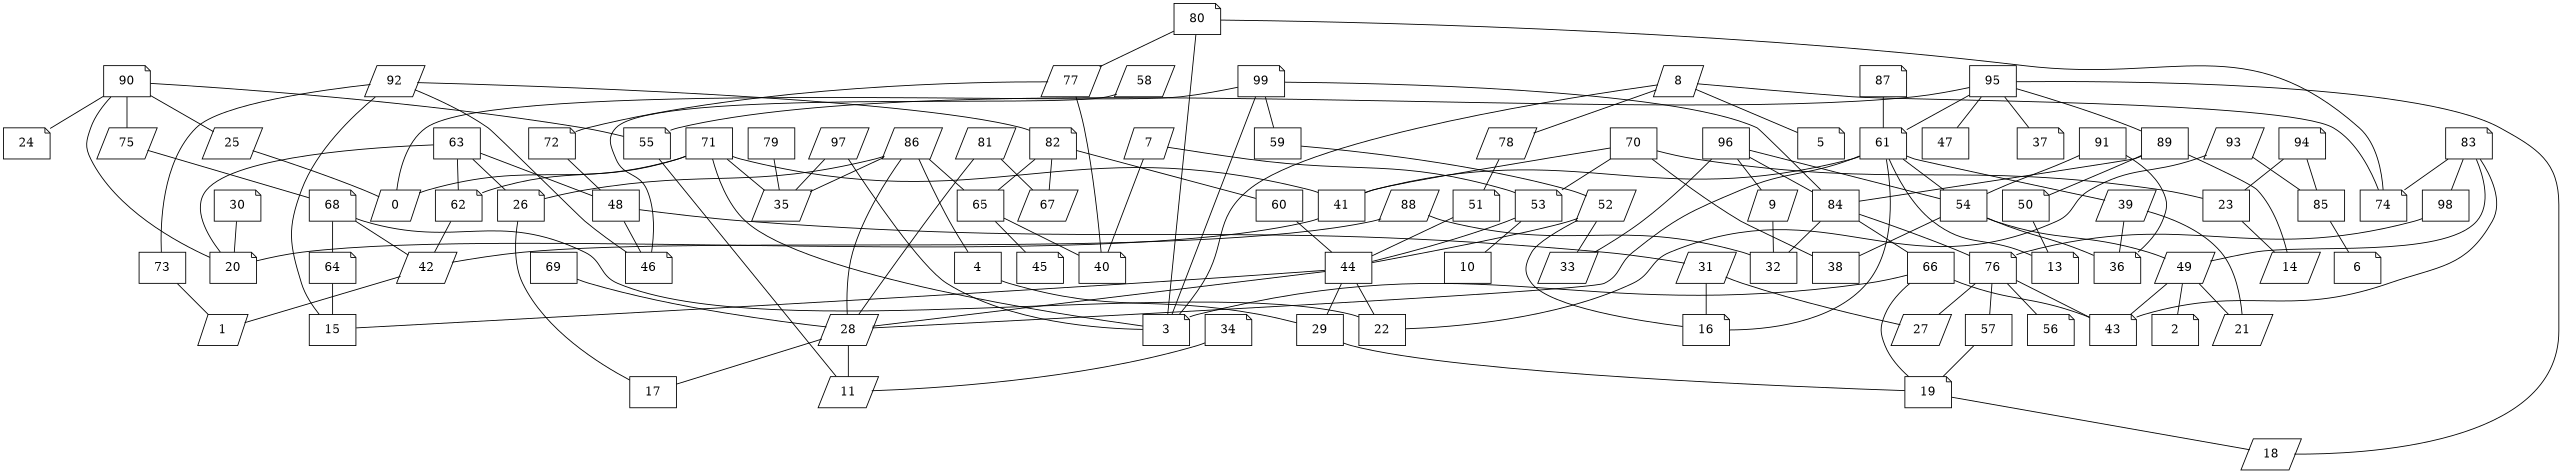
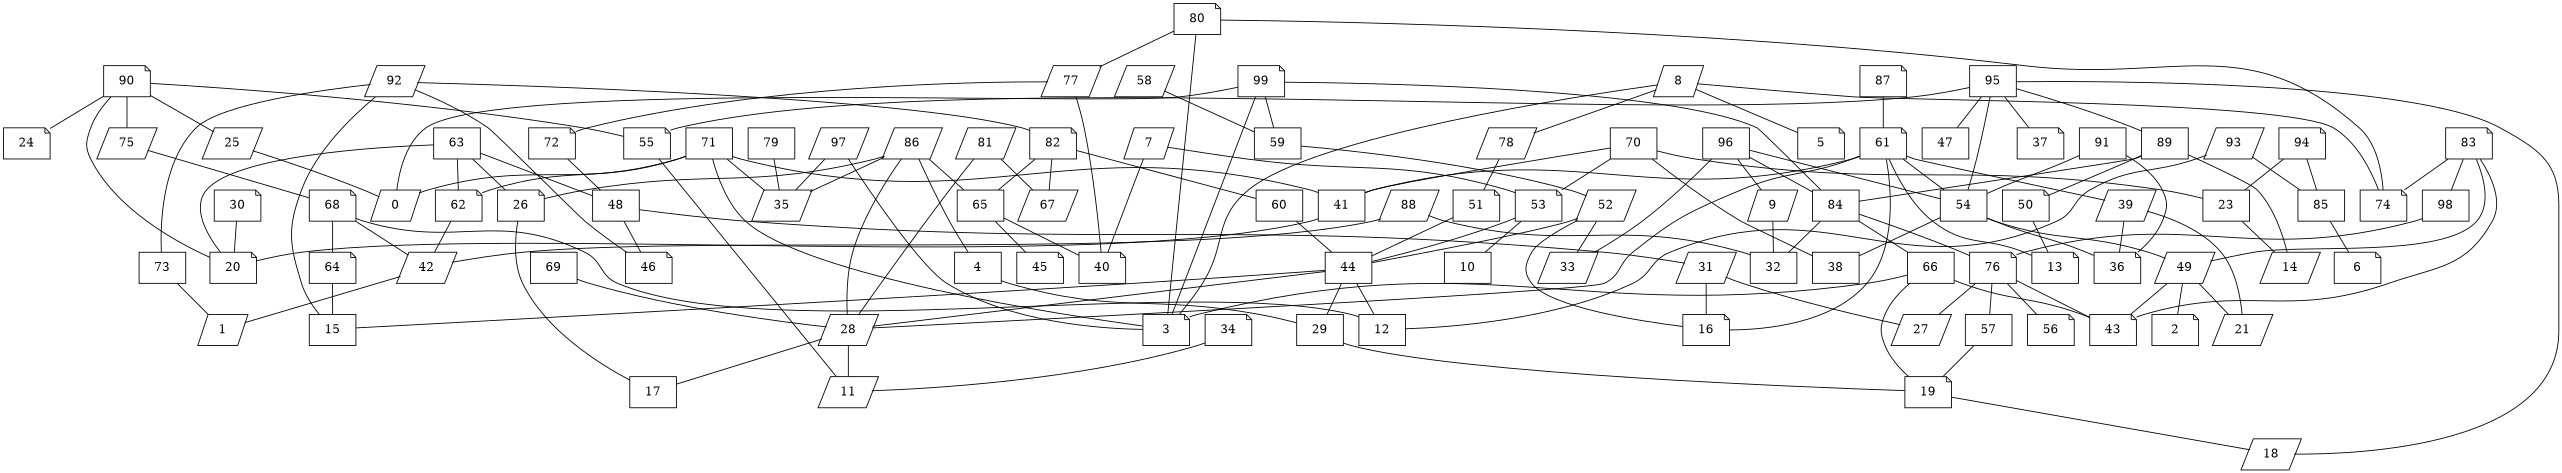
edge "58" -- "46": now "58" -- "59"
edge "95" -- "61": now "95" -- "54"
node "22": label "22" -> "12"
